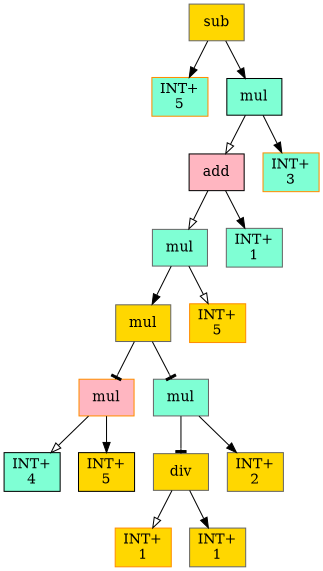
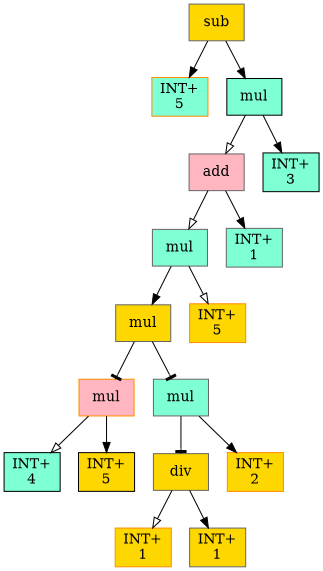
node "add": color black -> gray40
node "INT+ 3": color darkorange -> black
node "INT+ 2": color gray40 -> darkorange
